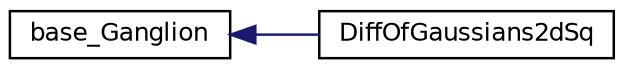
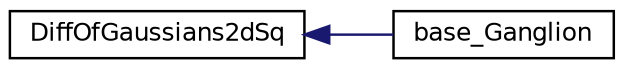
edge "DiffOfGaussians2dSq" -> "base_Ganglion": reversed
